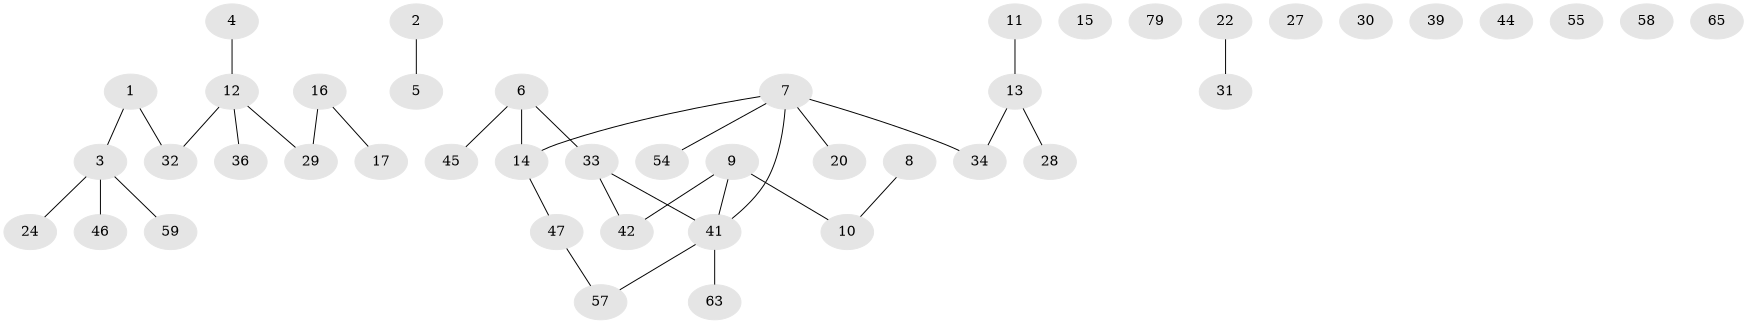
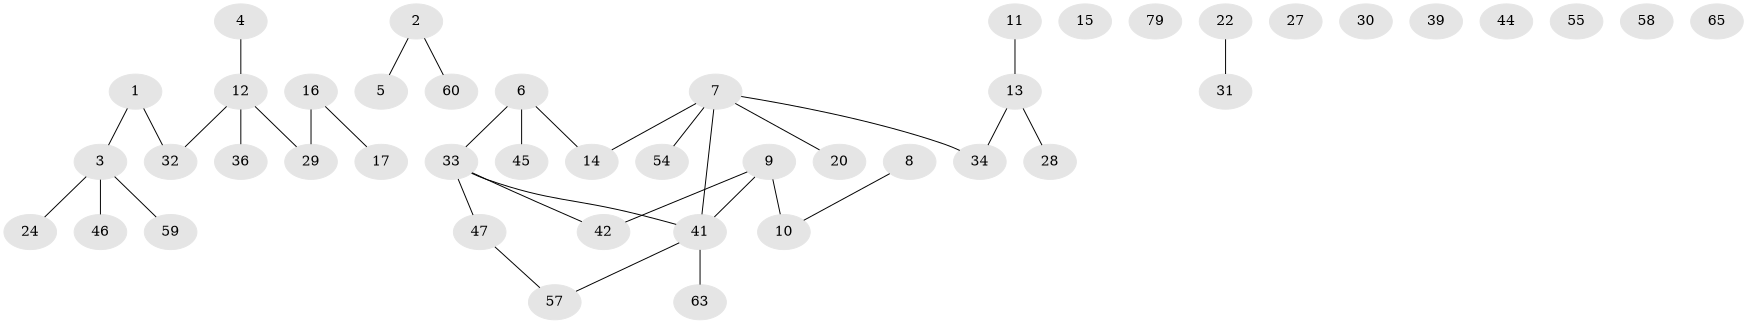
node "60": added
edge "14" -- "47": now "33" -- "47"
